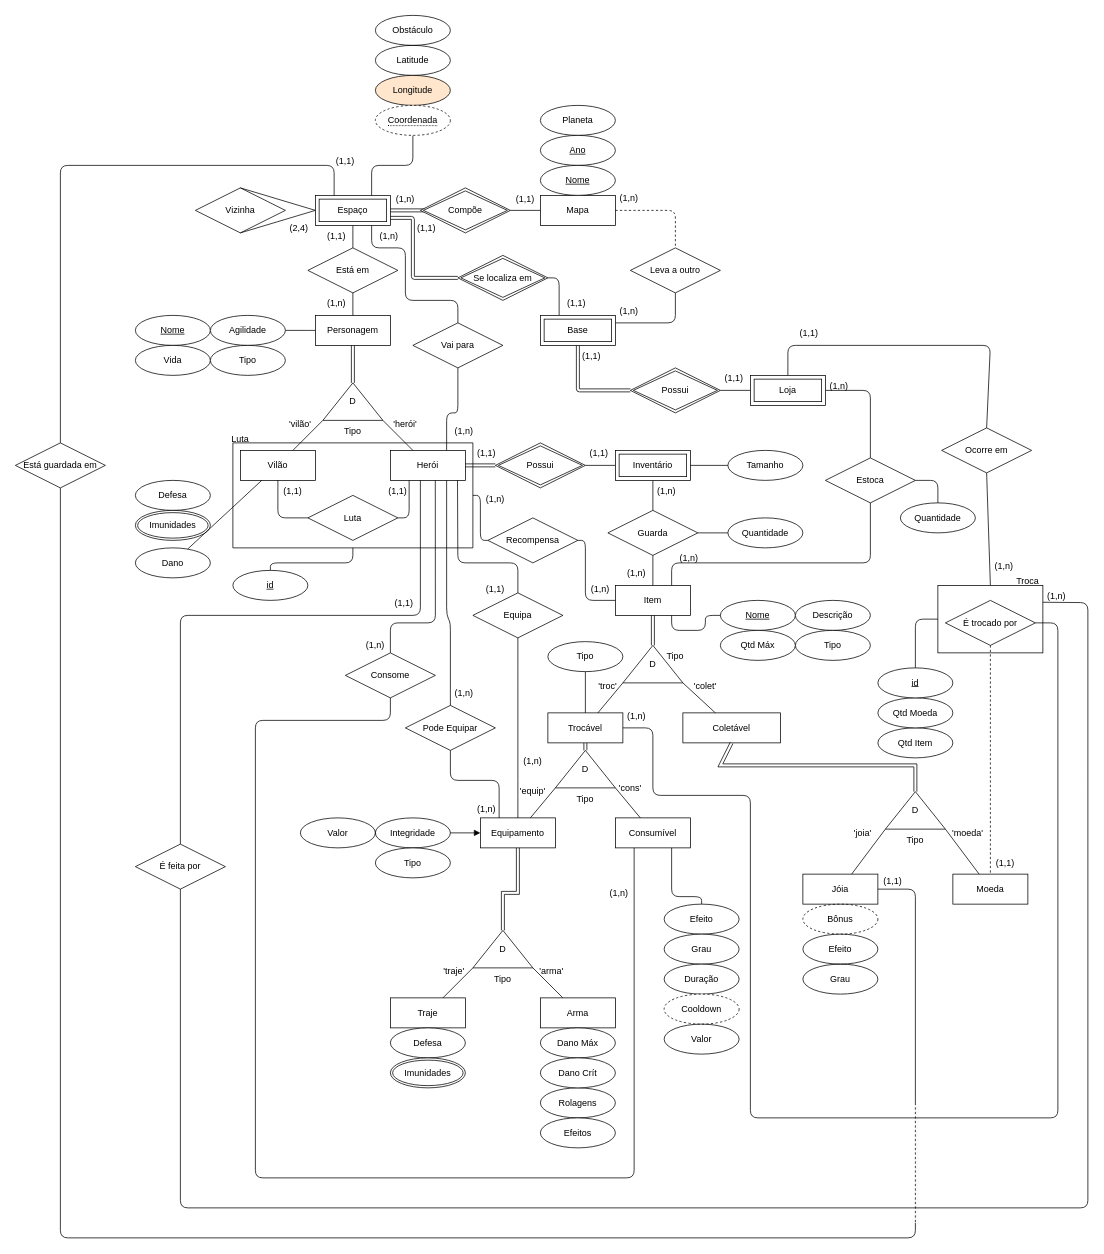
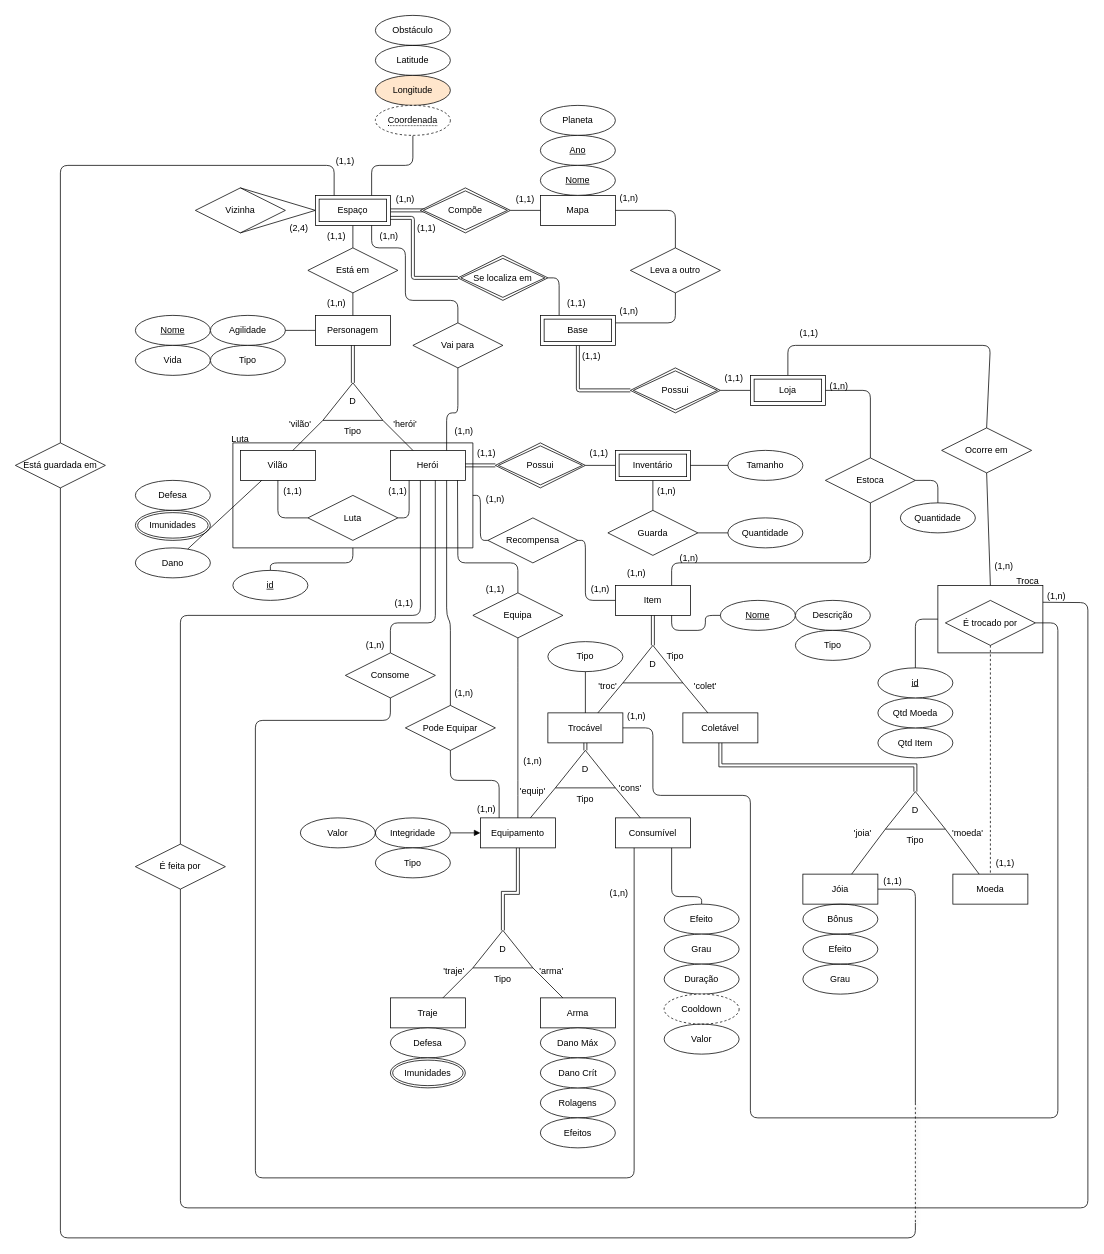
edge "Mapa" -- "Leva a outro": style dashed -> solid
edge "Guarda" -- "Item": removed
node "Qtd Máx": removed
node "Coletável": size 98x30 -> 75x30
node "Bônus": style dashed -> solid
